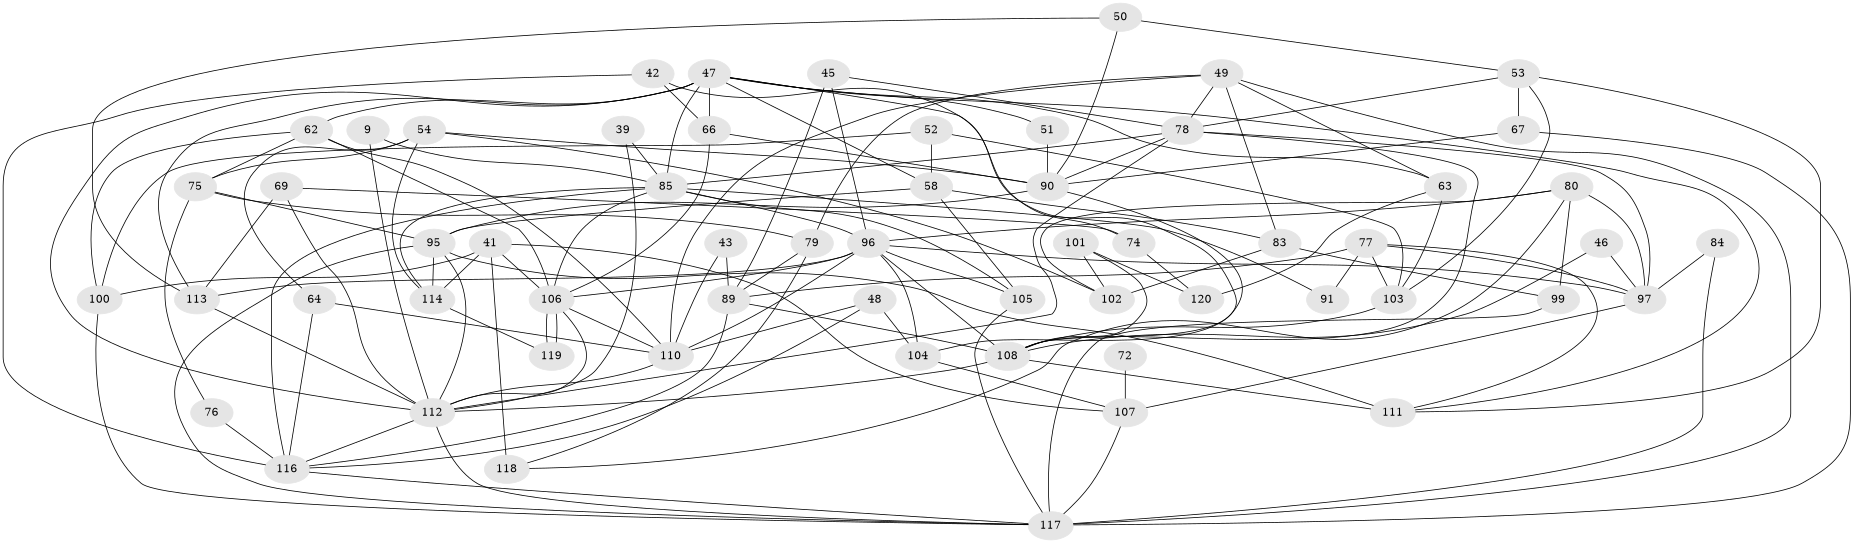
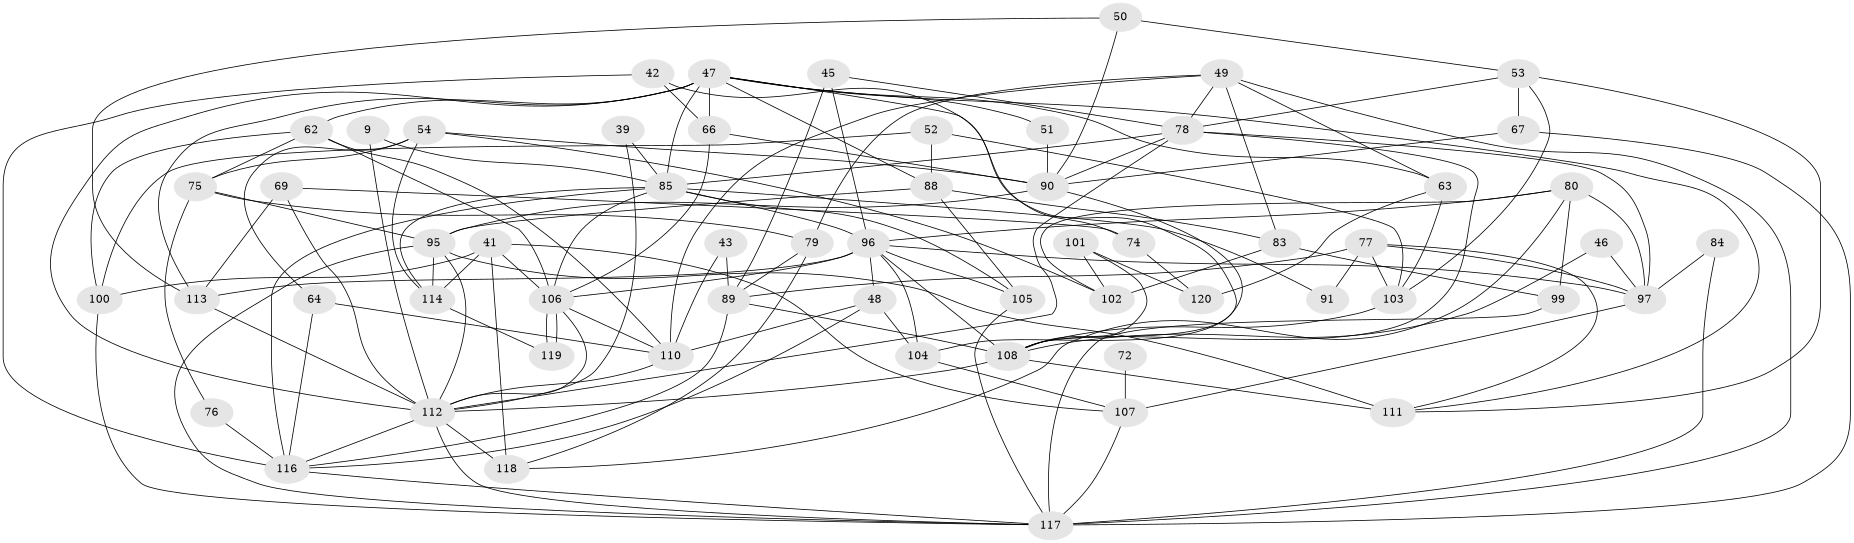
node "58": label "58" -> "88"
edge "96" -- "110": now "96" -- "48"
edge "112" -- "118": added
